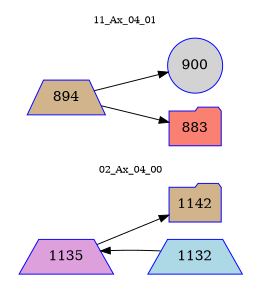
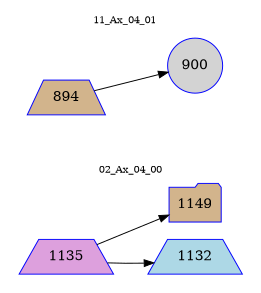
node "883": removed
node "1142": label "1142" -> "1149"
edge "1132" -> "1135": reversed
